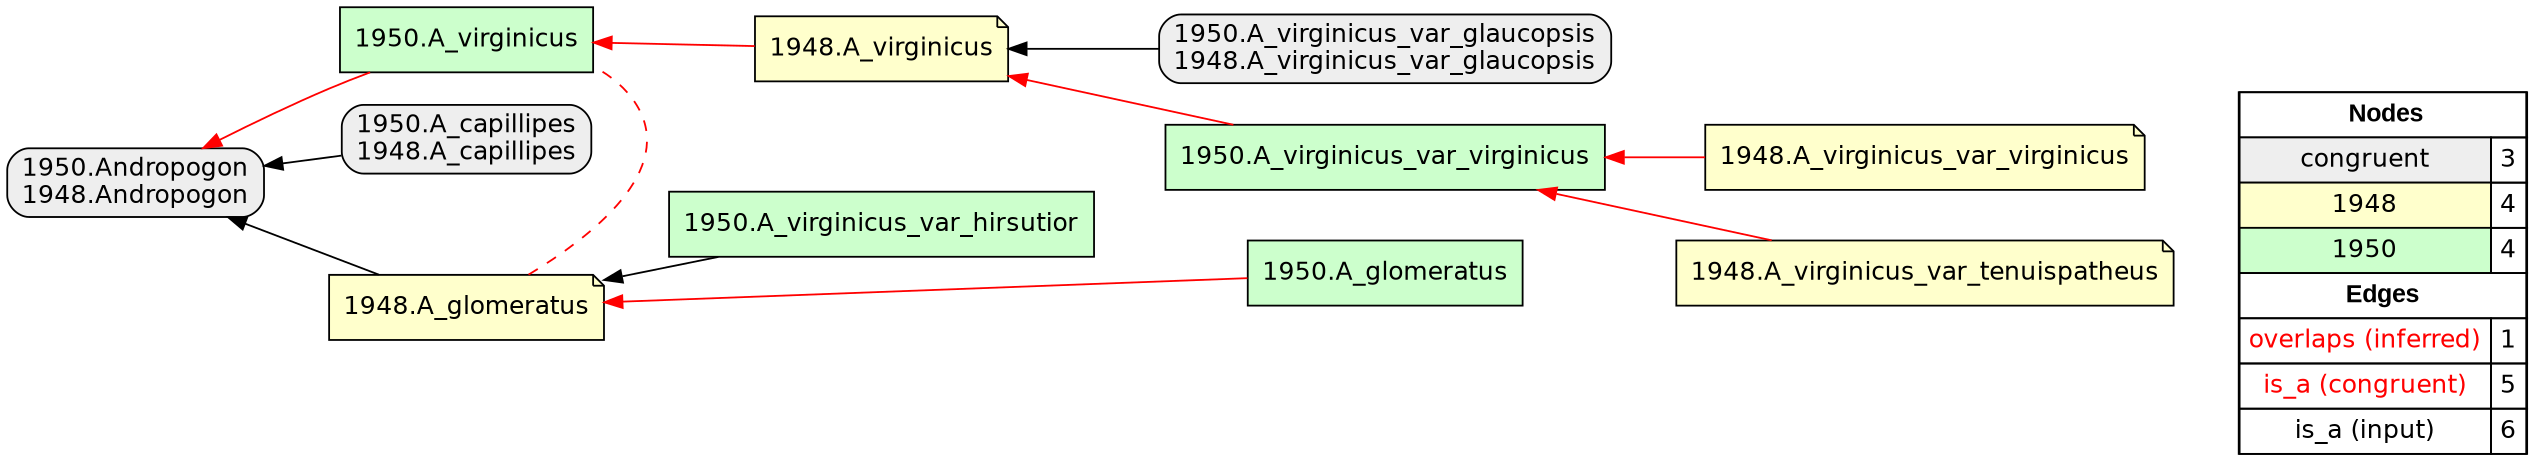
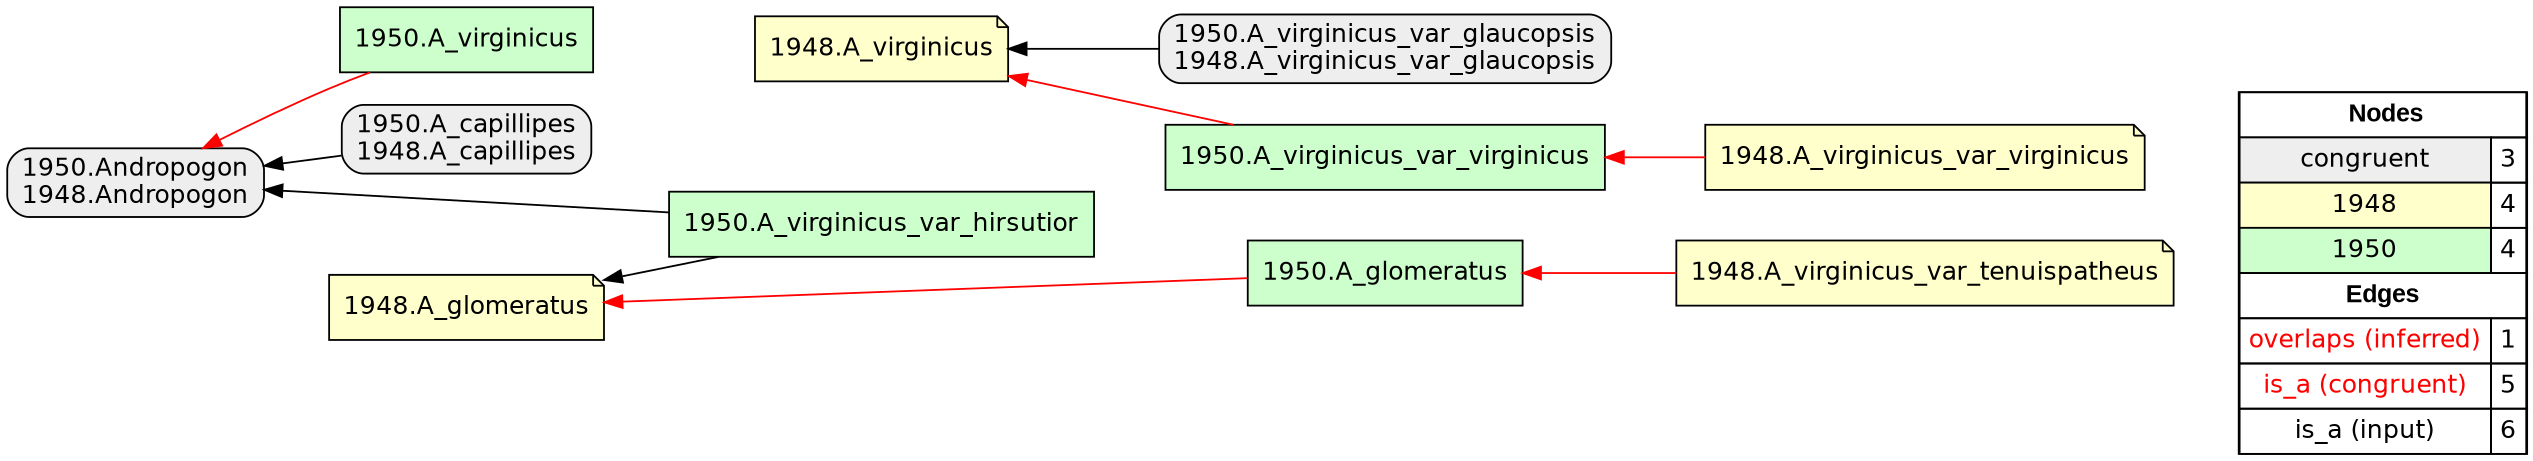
edge "1948.A_virginicus" -> "1950.A_virginicus": removed
edge "1950.A_virginicus" -- "1948.A_glomeratus": removed
edge "1948.A_virginicus_var_tenuispatheus" -> "1950.A_virginicus_var_virginicus": now "1948.A_virginicus_var_tenuispatheus" -> "1950.A_glomeratus"
edge "1948.A_glomeratus" -> "1950.Andropogon 1948.Andropogon": now "1950.A_virginicus_var_hirsutior" -> "1950.Andropogon 1948.Andropogon"
